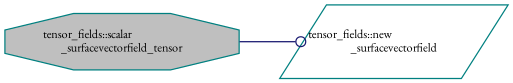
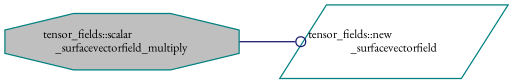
node "tensor_fields::scalar _surfacevectorfield_tensor": label "tensor_fields::scalar _surfacevectorfield_tensor" -> "tensor_fields::scalar _surfacevectorfield_multiply"
